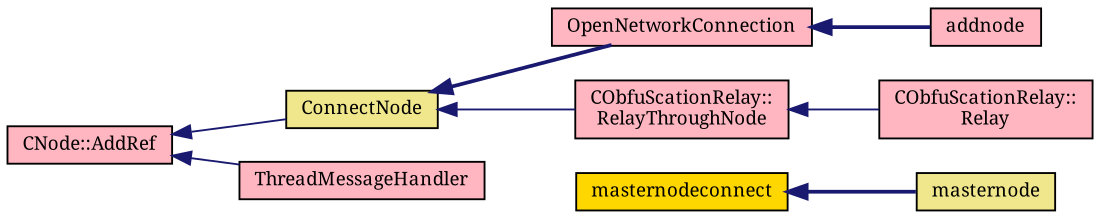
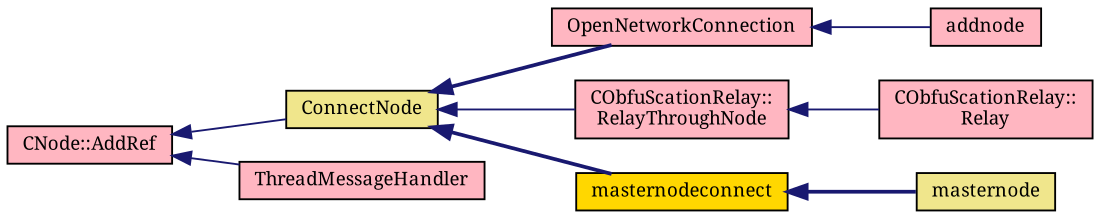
edge "addnode" -> "OpenNetworkConnection": style bold -> solid
edge "masternodeconnect" -> "ConnectNode": added
